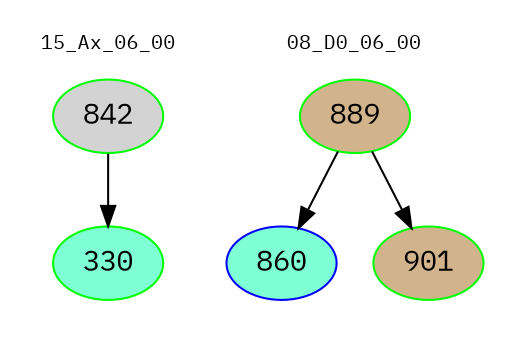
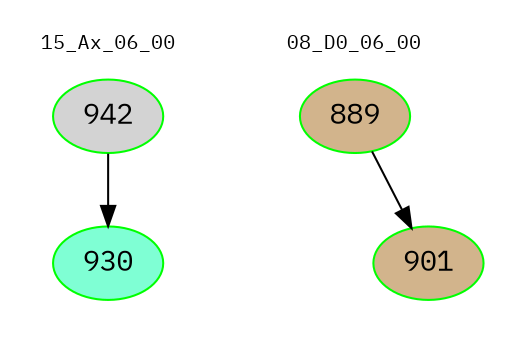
node "842": label "842" -> "942"
node "330": label "330" -> "930"
node "860": removed
